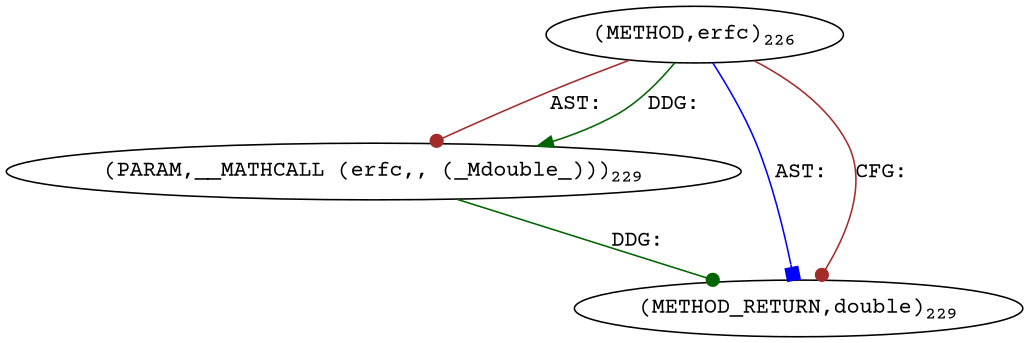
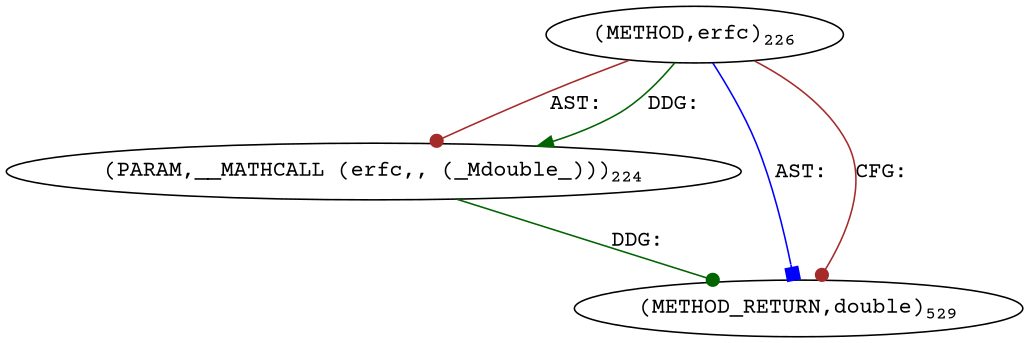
node "(PARAM,__MATHCALL (erfc,, (_Mdouble_)))": text "229" -> "224"
node "(METHOD_RETURN,double)": text "229" -> "529"
